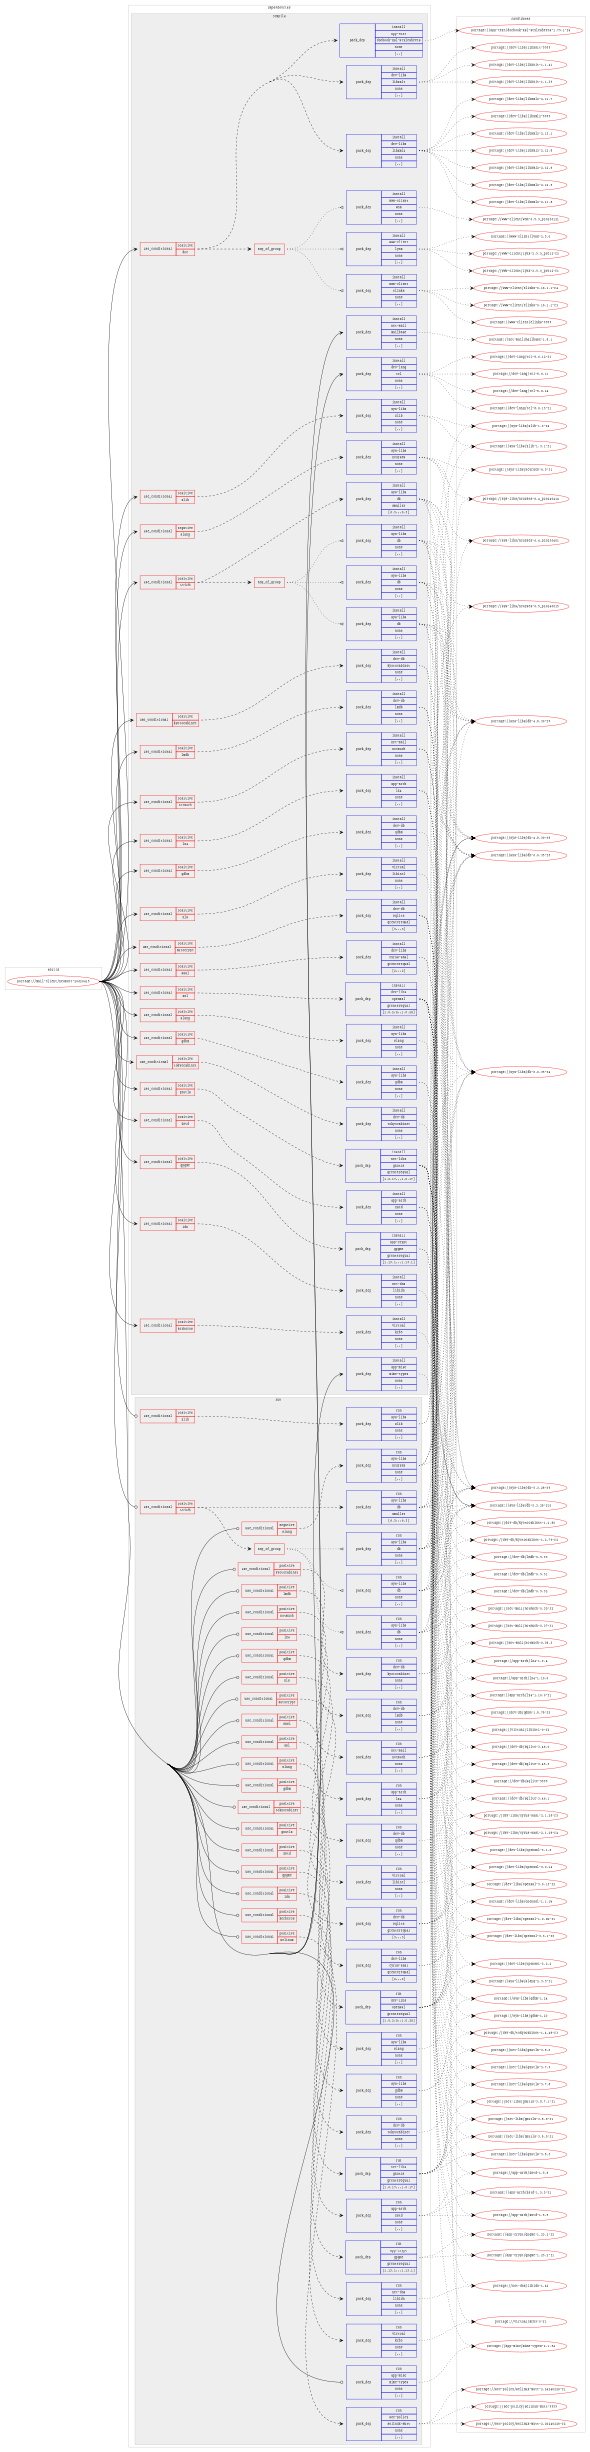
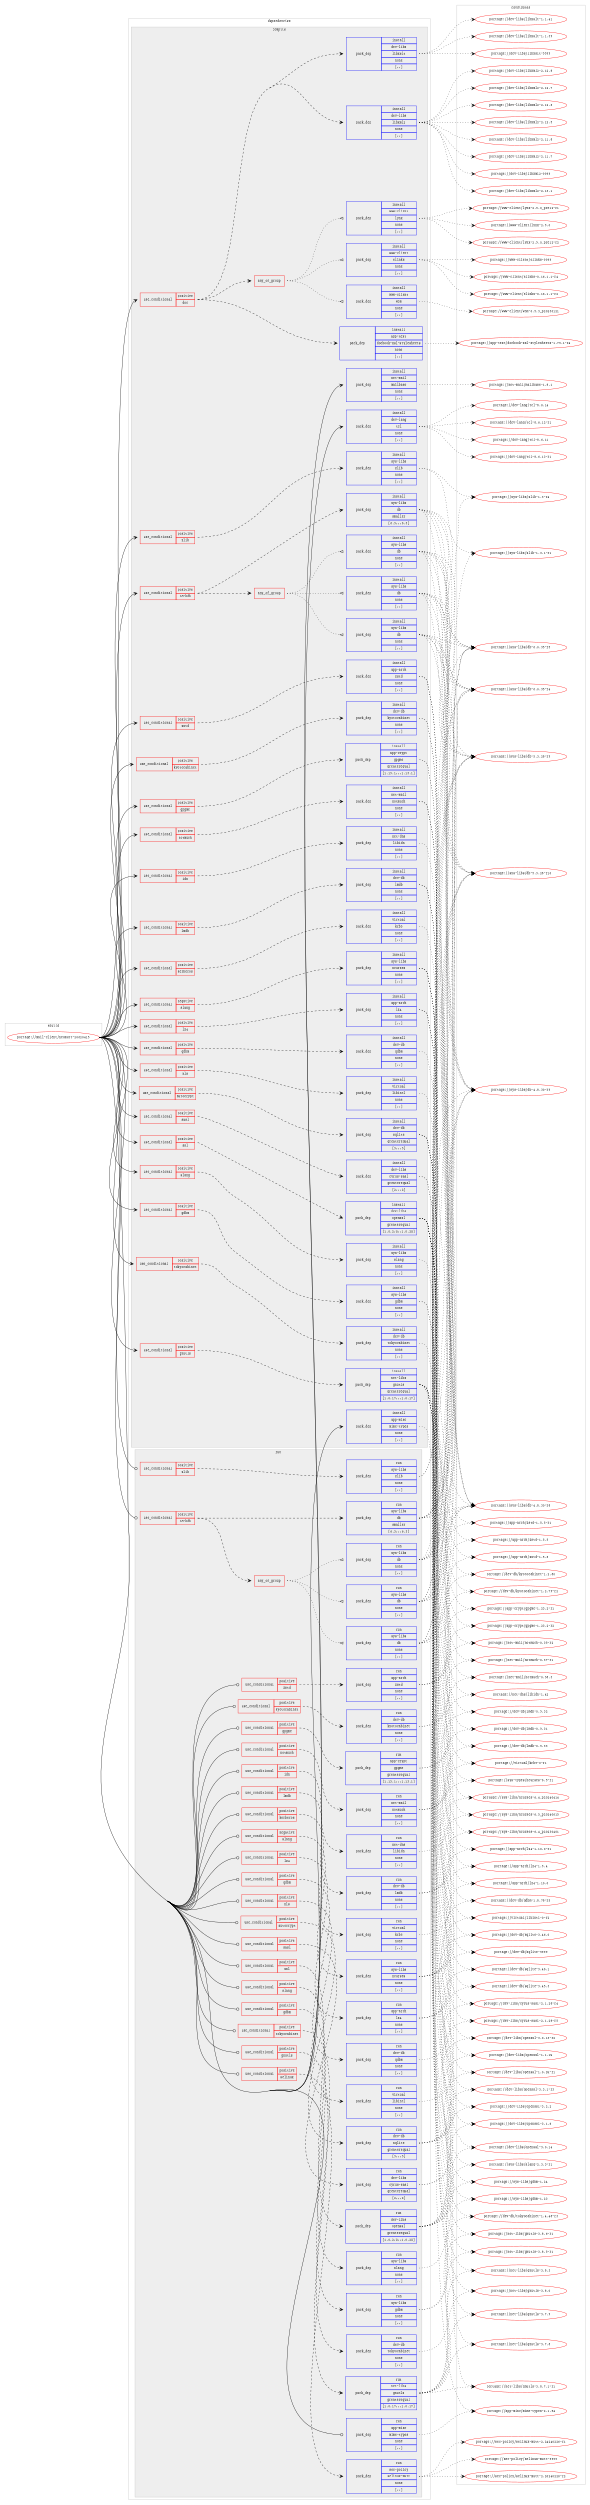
node "portage://dev-libs/libxml2-2.12.7": added
node "portage://sys-libs/ncurses-6.5-r1": label "portage://sys-libs/ncurses-6.5-r1" -> "portage://sys-types/ncurses-6.5-r1"
